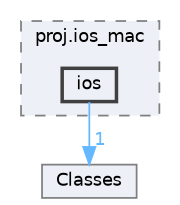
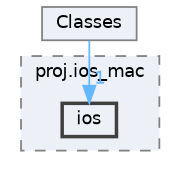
edge "ios" -> "Classes": reversed
